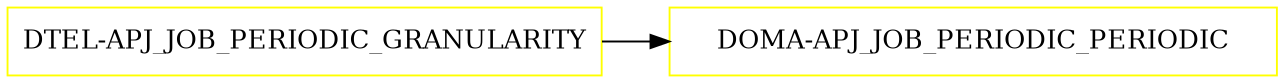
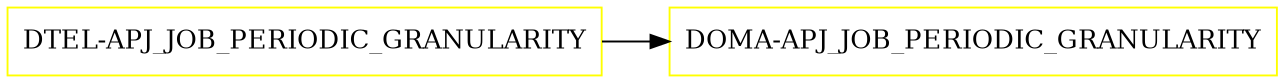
node "DOMA-APJ_JOB_PERIODIC_PERIODIC": label "DOMA-APJ_JOB_PERIODIC_PERIODIC" -> "DOMA-APJ_JOB_PERIODIC_GRANULARITY"
